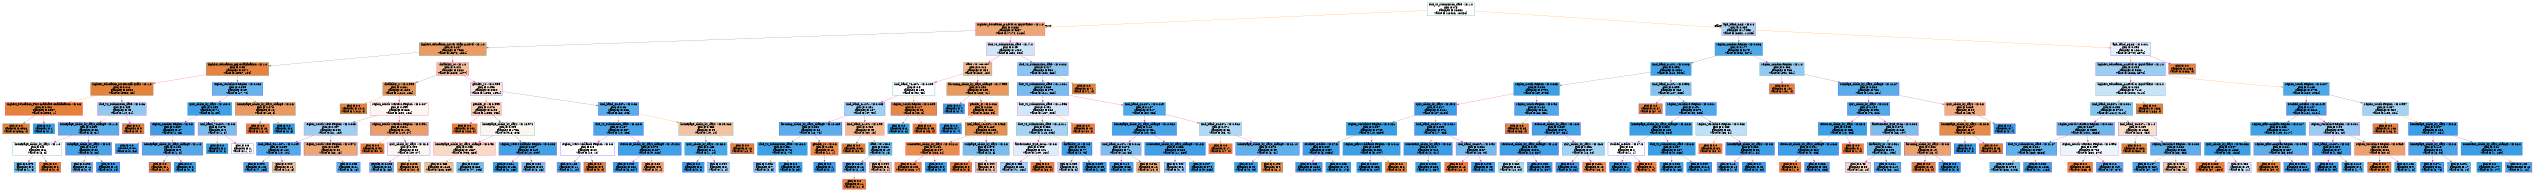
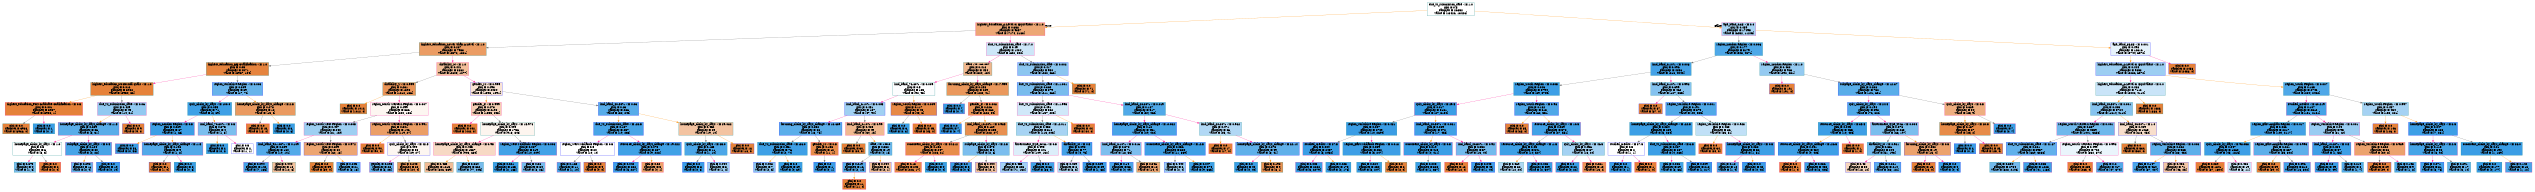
node "gini = 0.0 studied = 58 value = [0, 58]": label "gini = 0.0 studied = 58 value = [0, 58]" -> "gini = 0.0 samples = 58 value = [0, 58]"
node "gini = 0.0 samples = 59 value = [59, 0]": added
node "gini = 0.0 samples = 5 value = [0, 5]": fillcolor #e58139ff -> #399de5ff
node "gini = 0.0 samples = 38 value = [38, 0]": fillcolor #e58139ff -> #399de5f5
node "gini = 0.2 samples = 419 value = [47, 370]": label "gini = 0.2 samples = 419 value = [47, 370]" -> "gini = 0.2 samples = 417 value = [47, 370]"
node "gini = 0.142 assessment = 13 value = [1, 12]": label "gini = 0.142 assessment = 13 value = [1, 12]" -> "gini = 0.142 samples = 13 value = [1, 12]"
